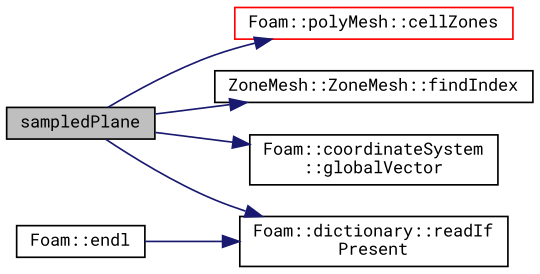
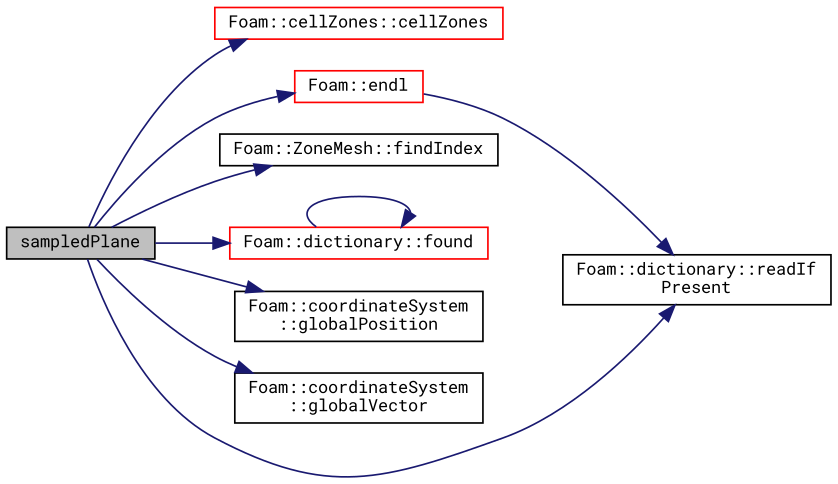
node "Foam::polyMesh::cellZones": label "Foam::polyMesh::cellZones" -> "Foam::cellZones::cellZones"
node "ZoneMesh::ZoneMesh::findIndex": label "ZoneMesh::ZoneMesh::findIndex" -> "Foam::ZoneMesh::findIndex"
edge "sampledPlane" -> "Foam::endl": added
node "Foam::endl": color black -> red
node "Foam::dictionary::found": added
node "Foam::coordinateSystem ::globalPosition": added
